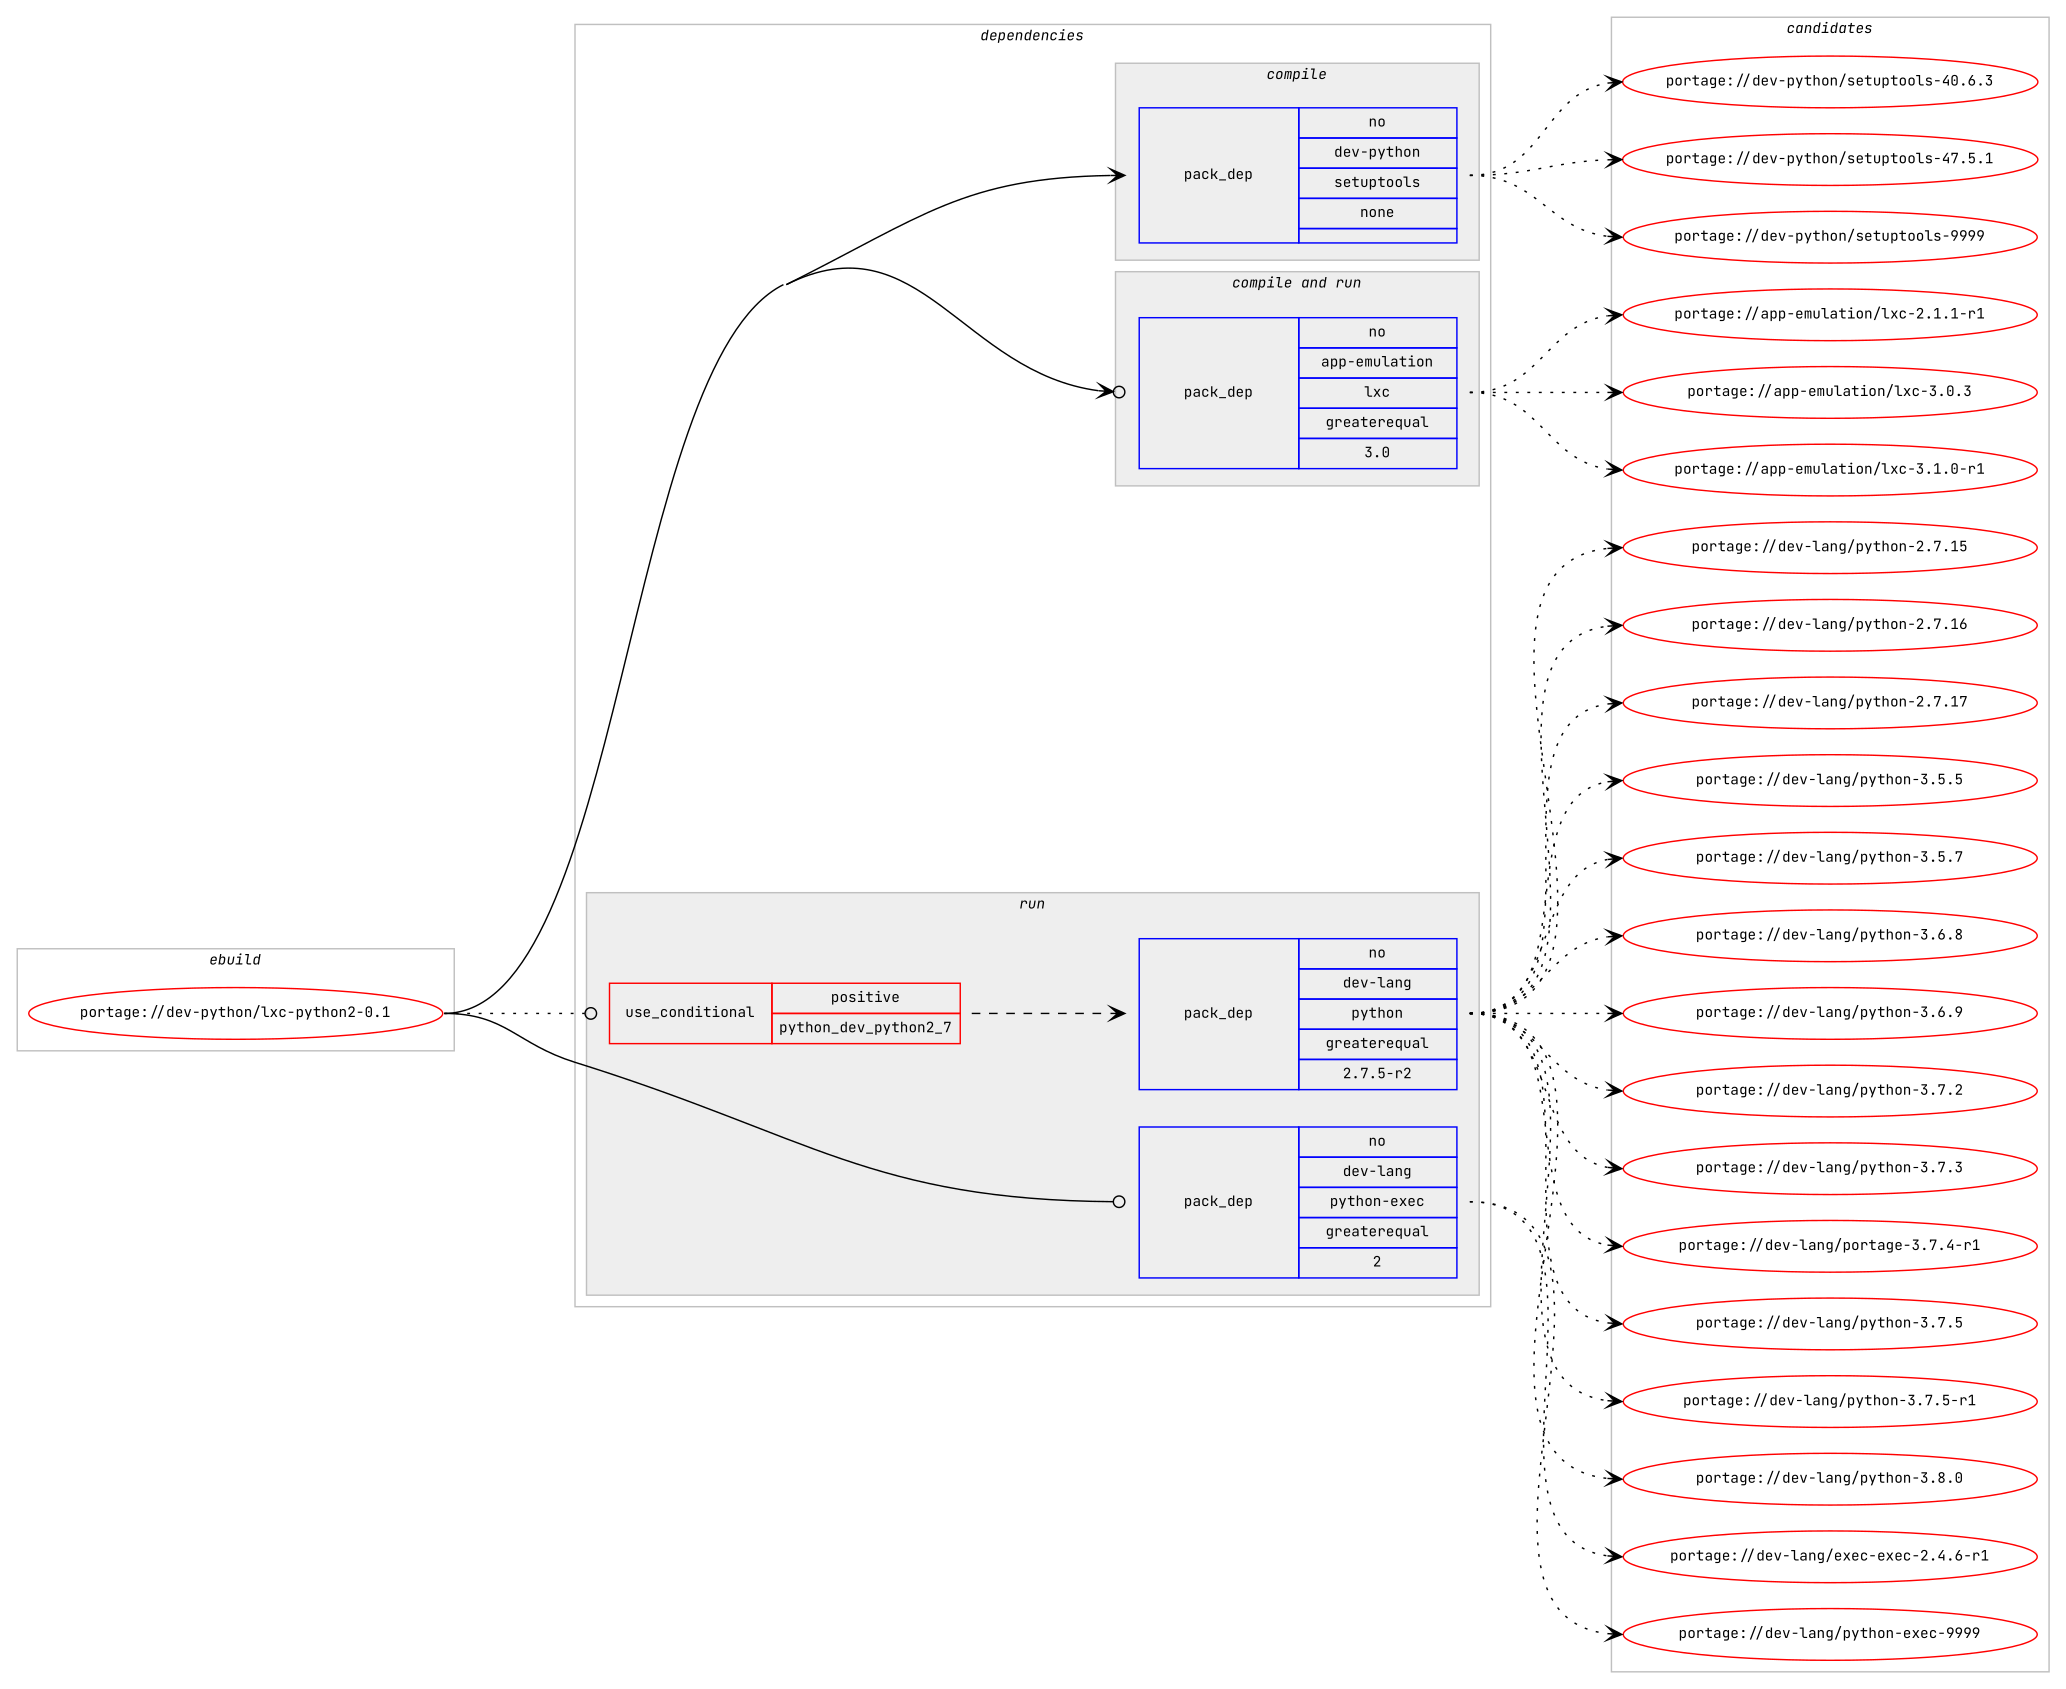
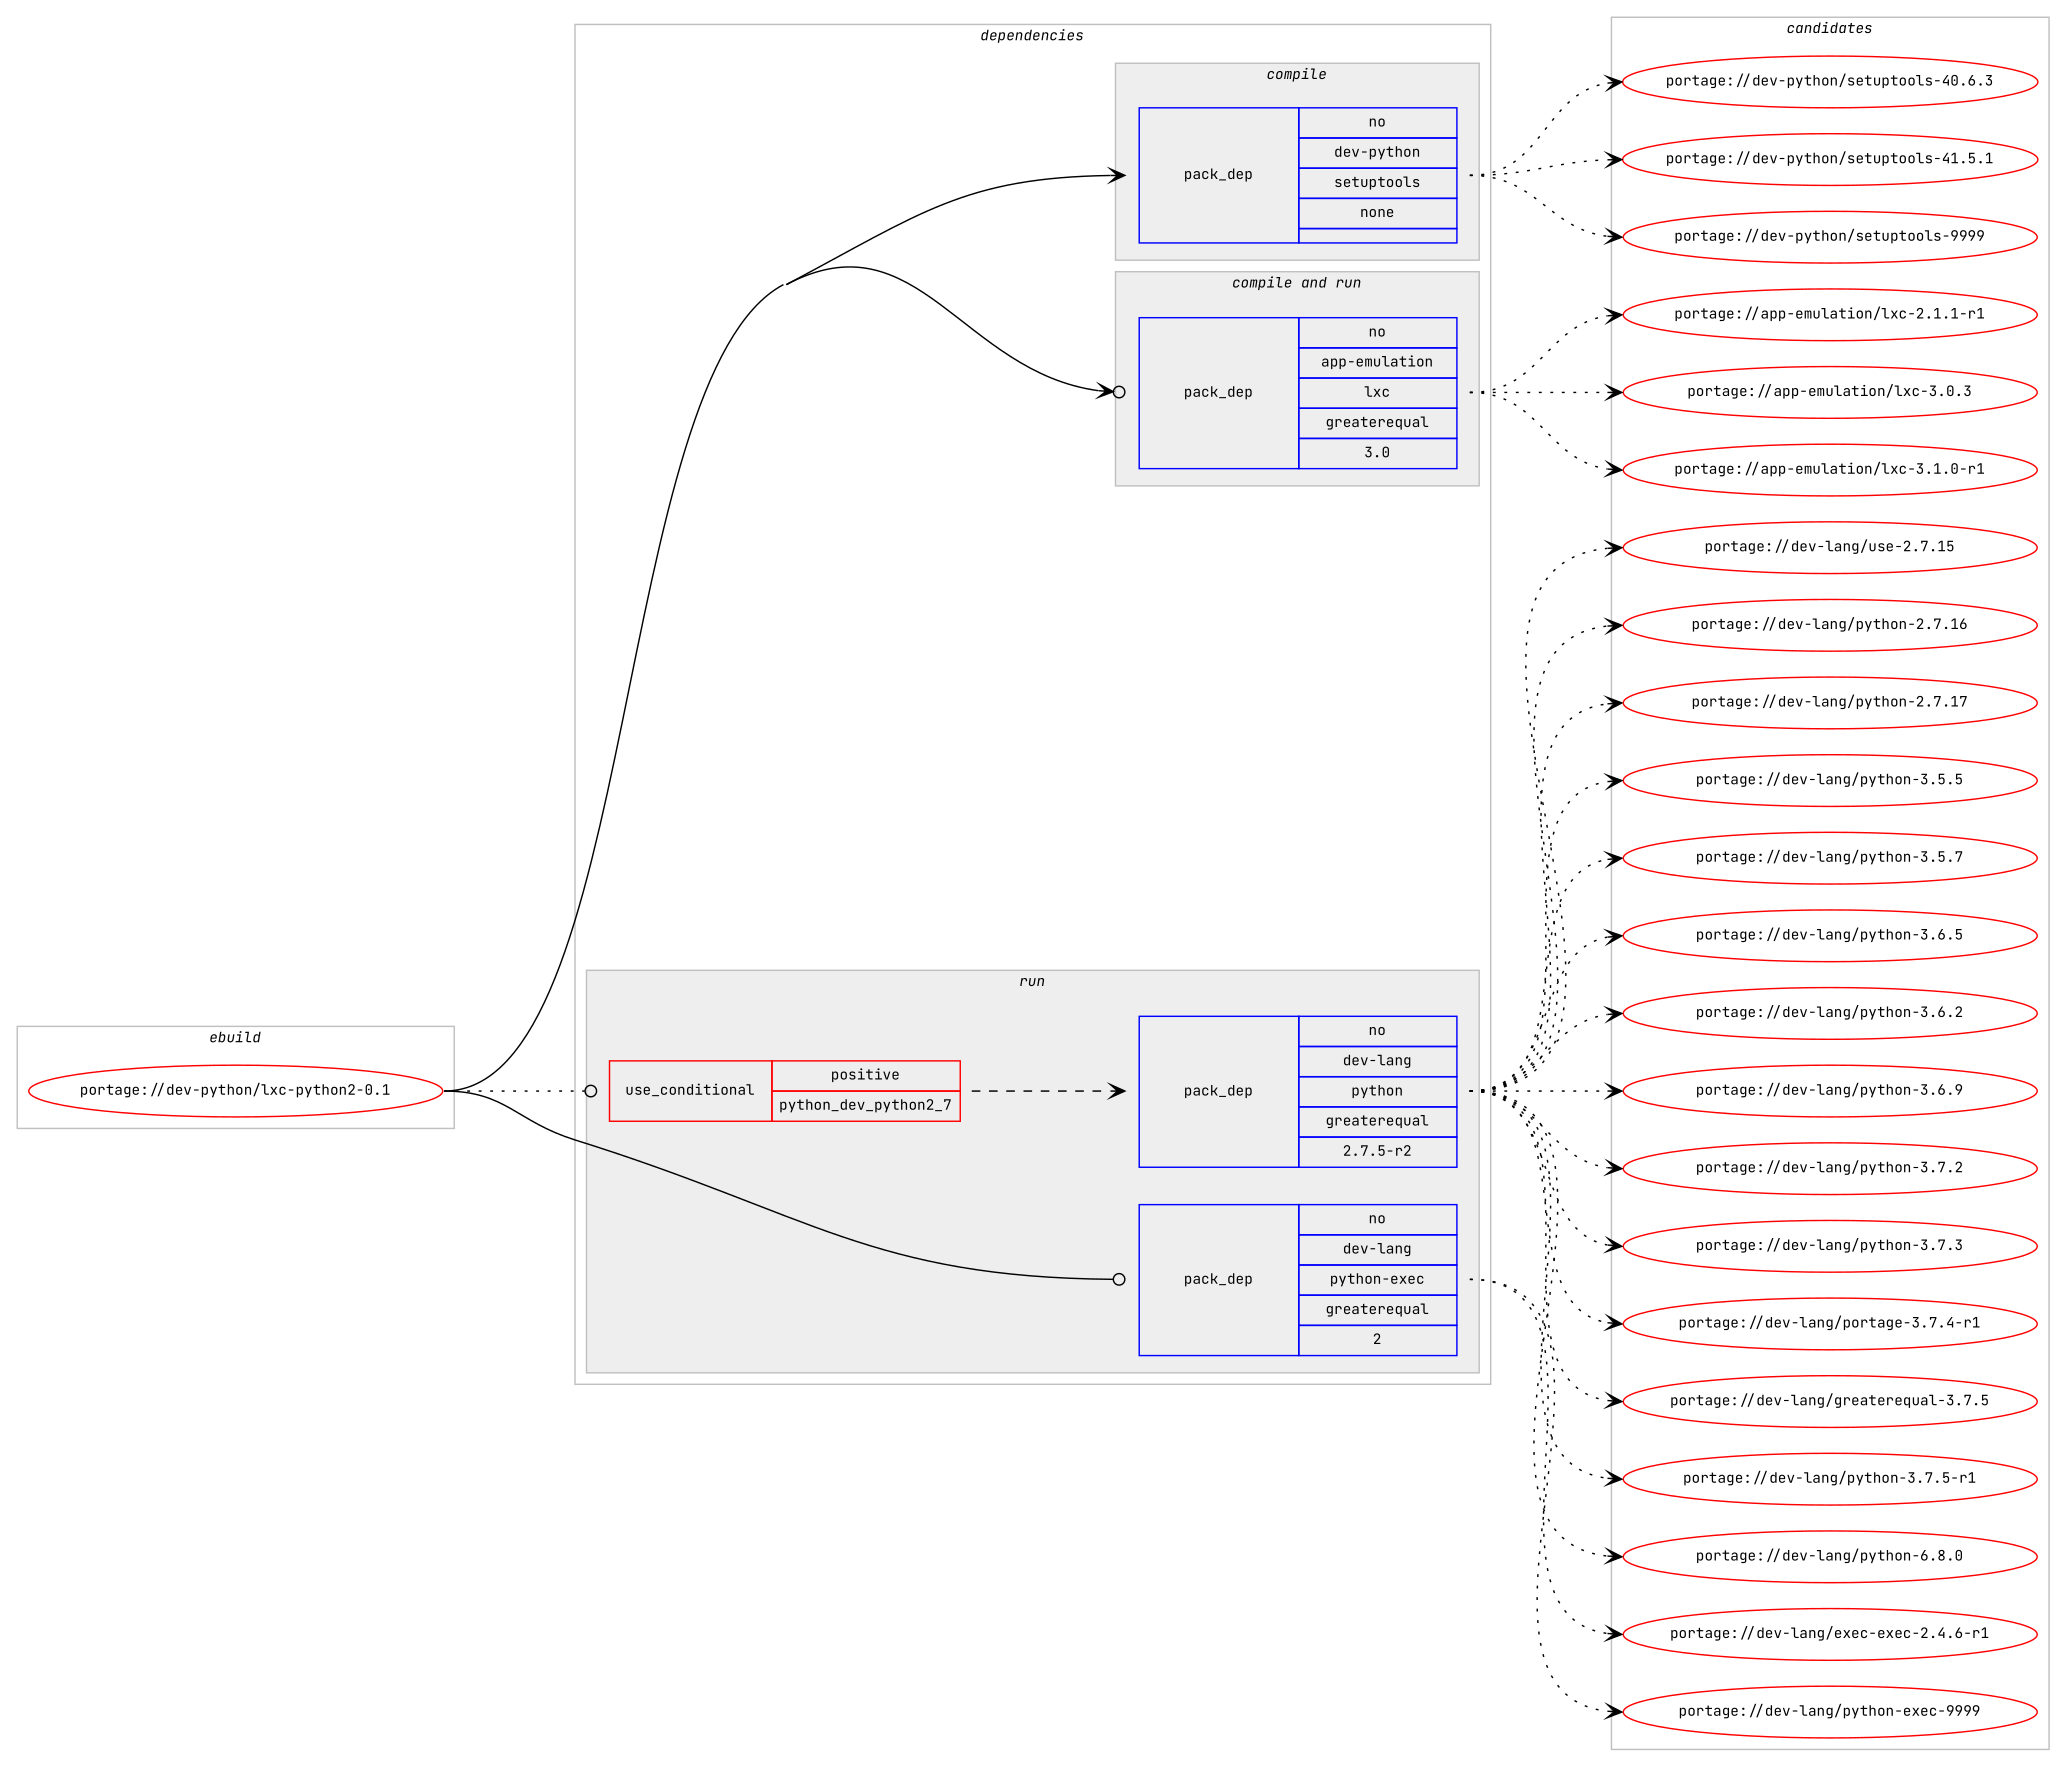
node "portage://dev-python/setuptools-47.5.1": label "portage://dev-python/setuptools-47.5.1" -> "portage://dev-python/setuptools-41.5.1"
node "portage://dev-lang/python-2.7.15": label "portage://dev-lang/python-2.7.15" -> "portage://dev-lang/use-2.7.15"
node "portage://dev-lang/python-3.6.5": added
node "portage://dev-lang/python-3.6.8": label "portage://dev-lang/python-3.6.8" -> "portage://dev-lang/python-3.6.2"
node "portage://dev-lang/python-3.7.5": label "portage://dev-lang/python-3.7.5" -> "portage://dev-lang/greaterequal-3.7.5"
node "portage://dev-lang/python-3.8.0": label "portage://dev-lang/python-3.8.0" -> "portage://dev-lang/python-6.8.0"
